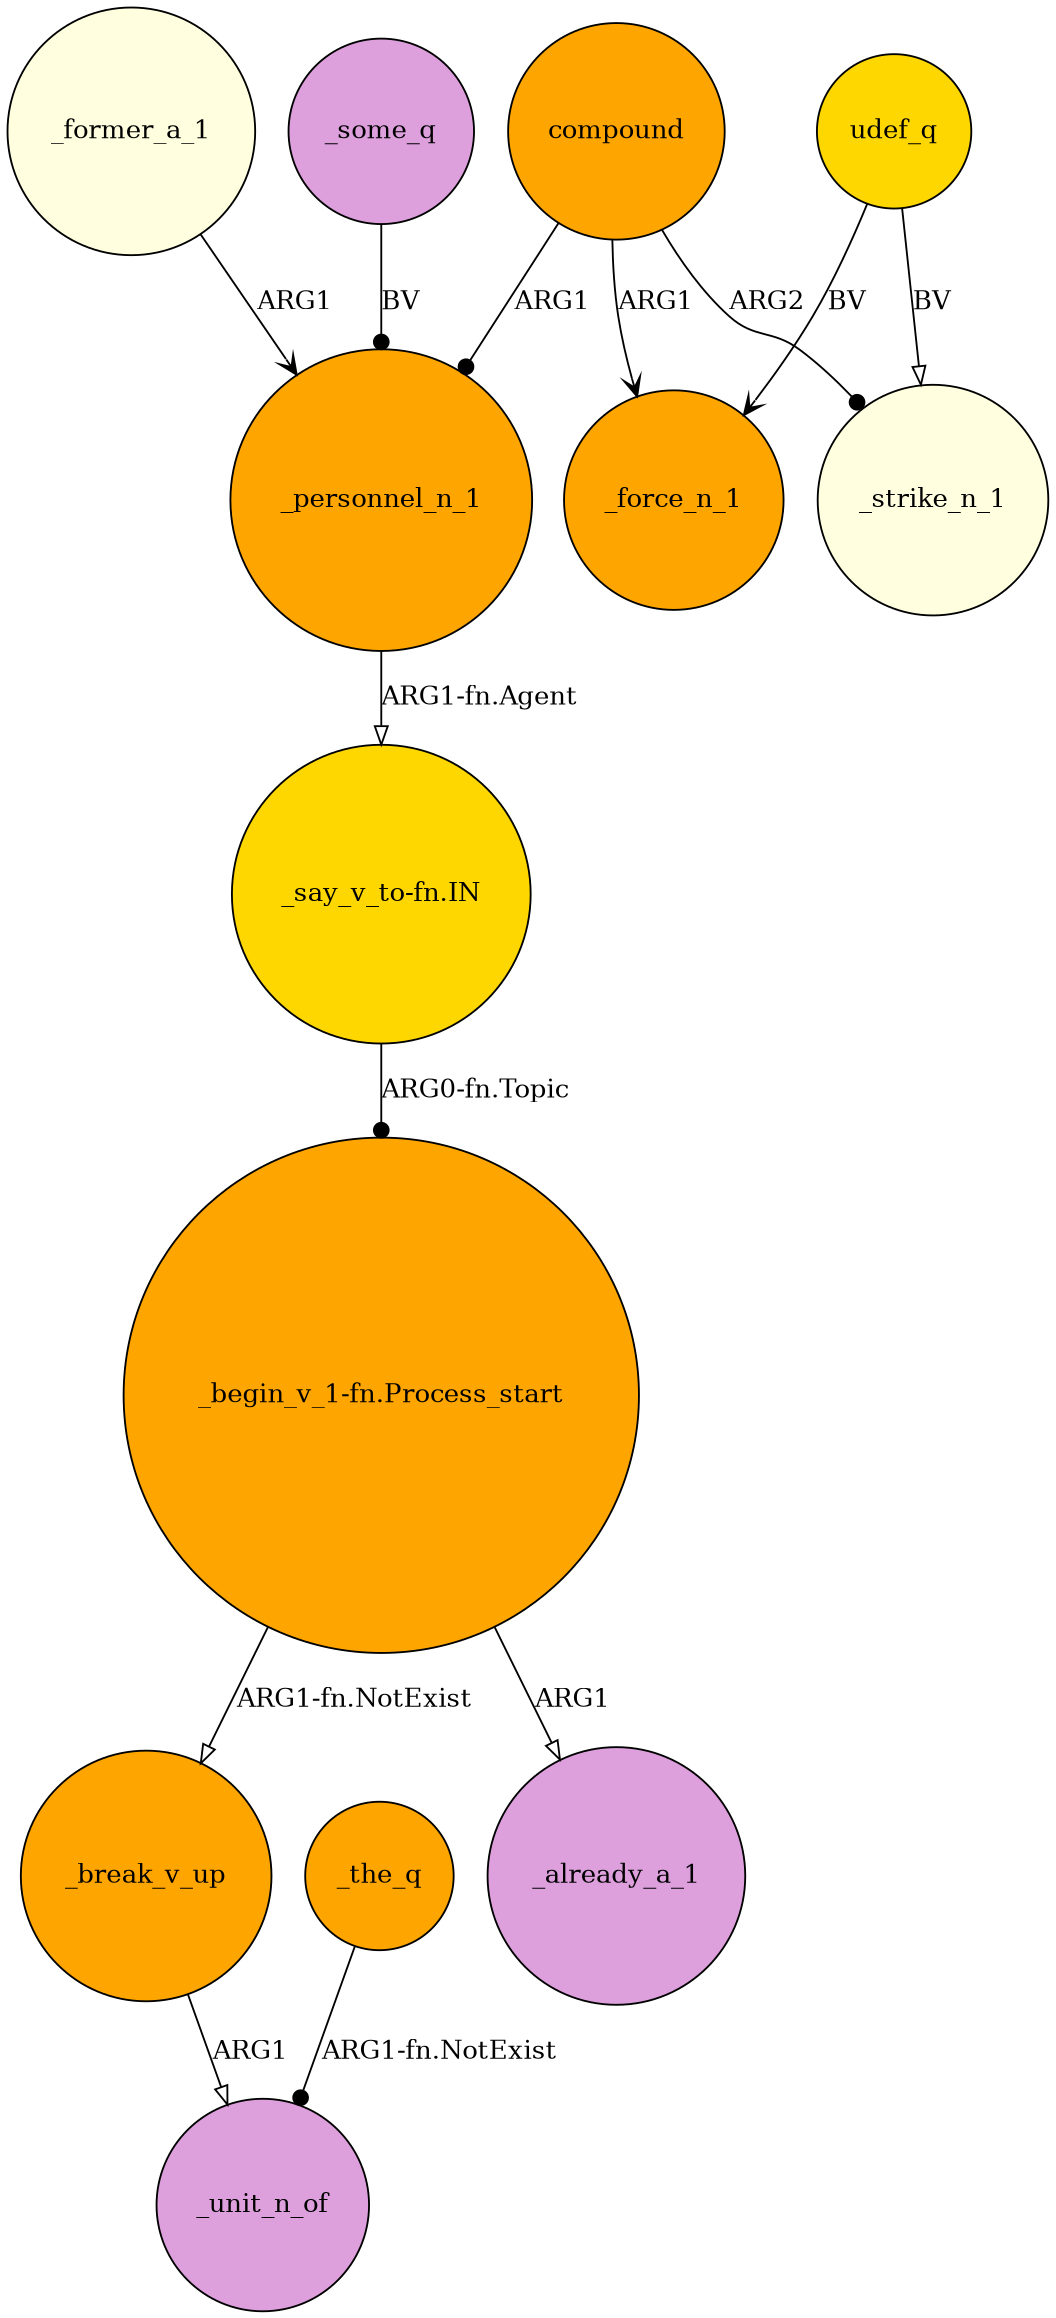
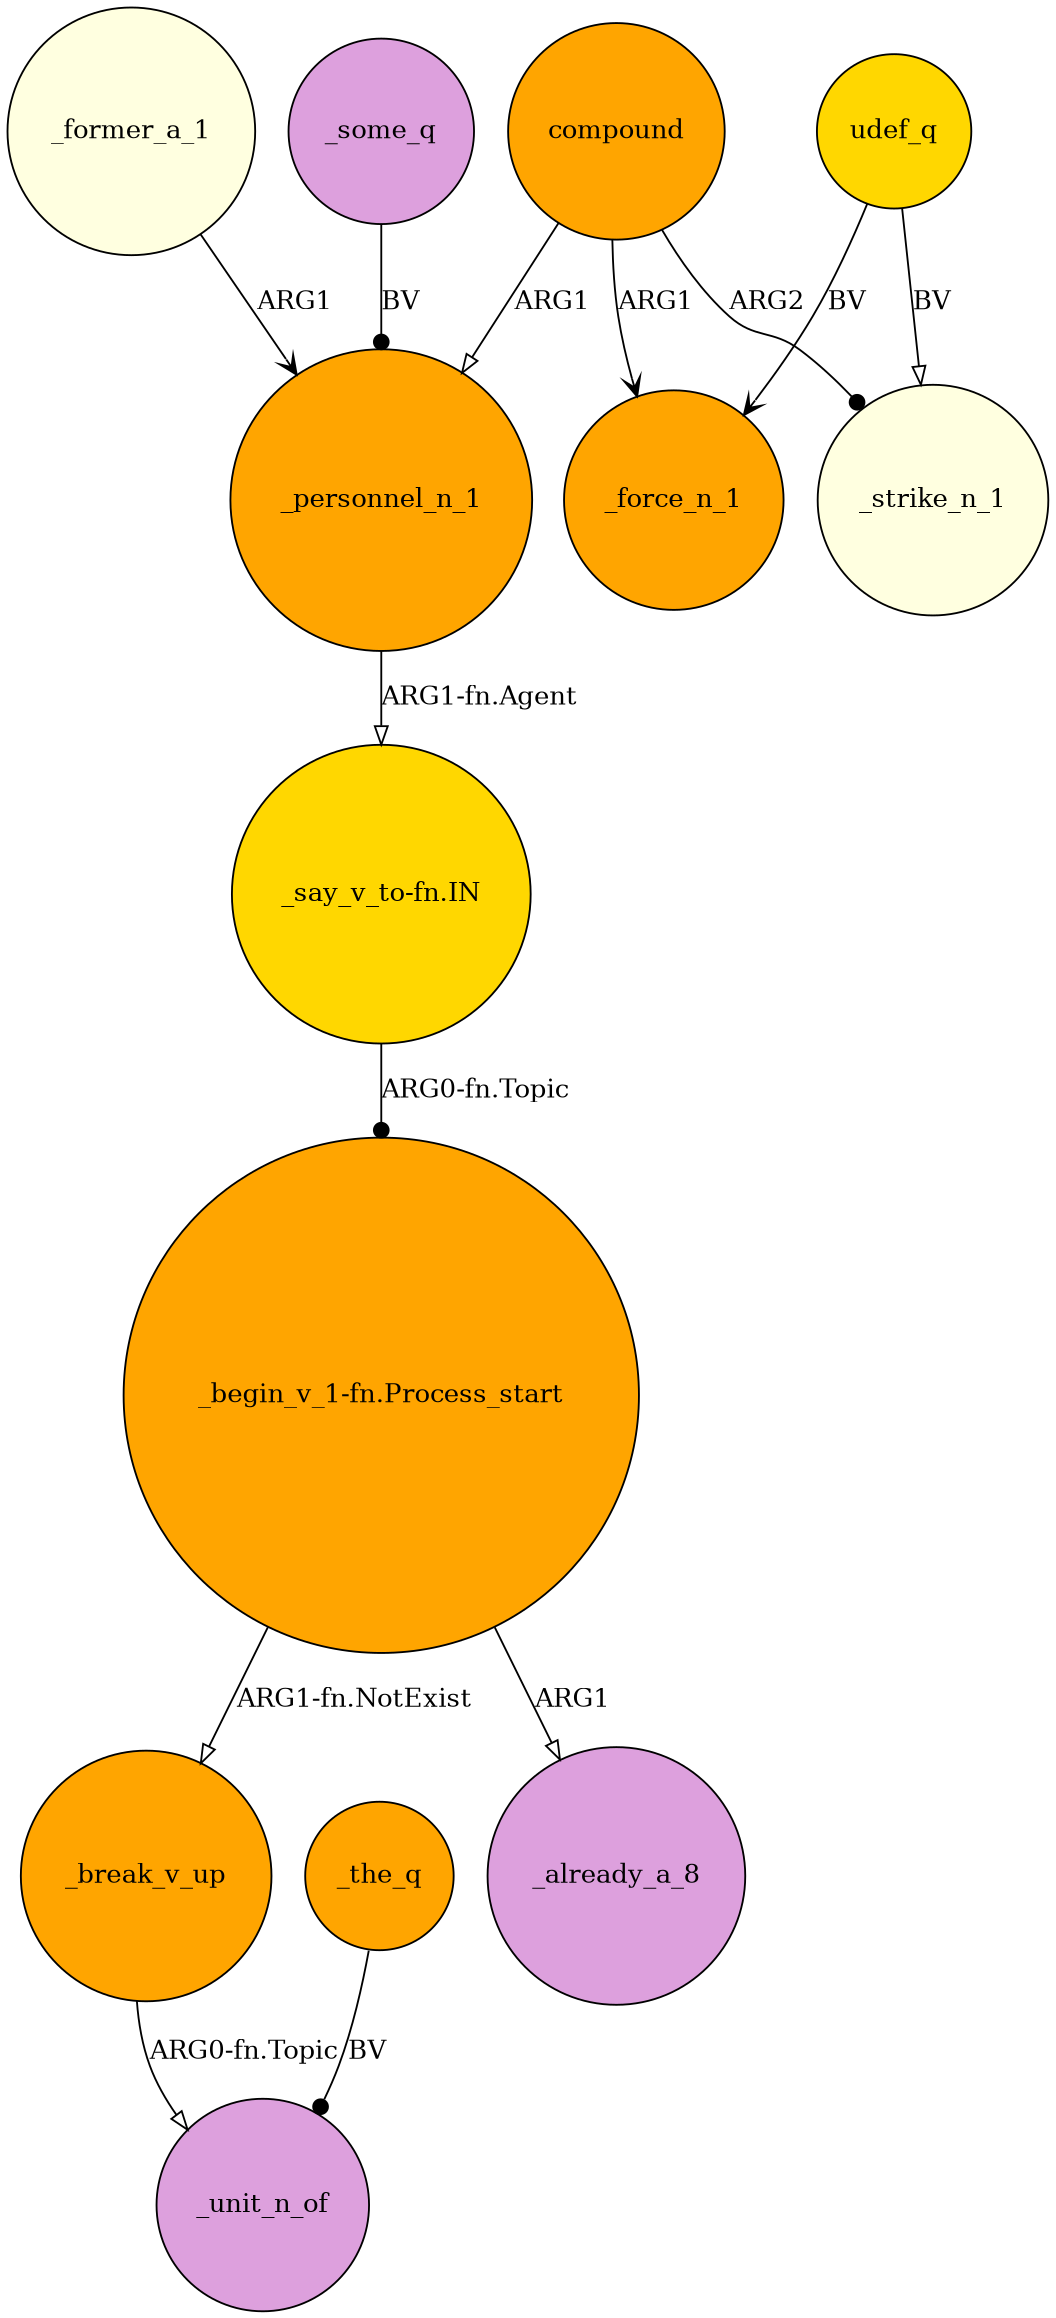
edge "compound" -> "_personnel_n_1": arrowhead dot -> onormal
node "_already_a_1": label "_already_a_1" -> "_already_a_8"
edge "_break_v_up" -> "_unit_n_of": label "ARG1" -> "ARG0-fn.Topic"
edge "_the_q" -> "_unit_n_of": label "ARG1-fn.NotExist" -> "BV"
